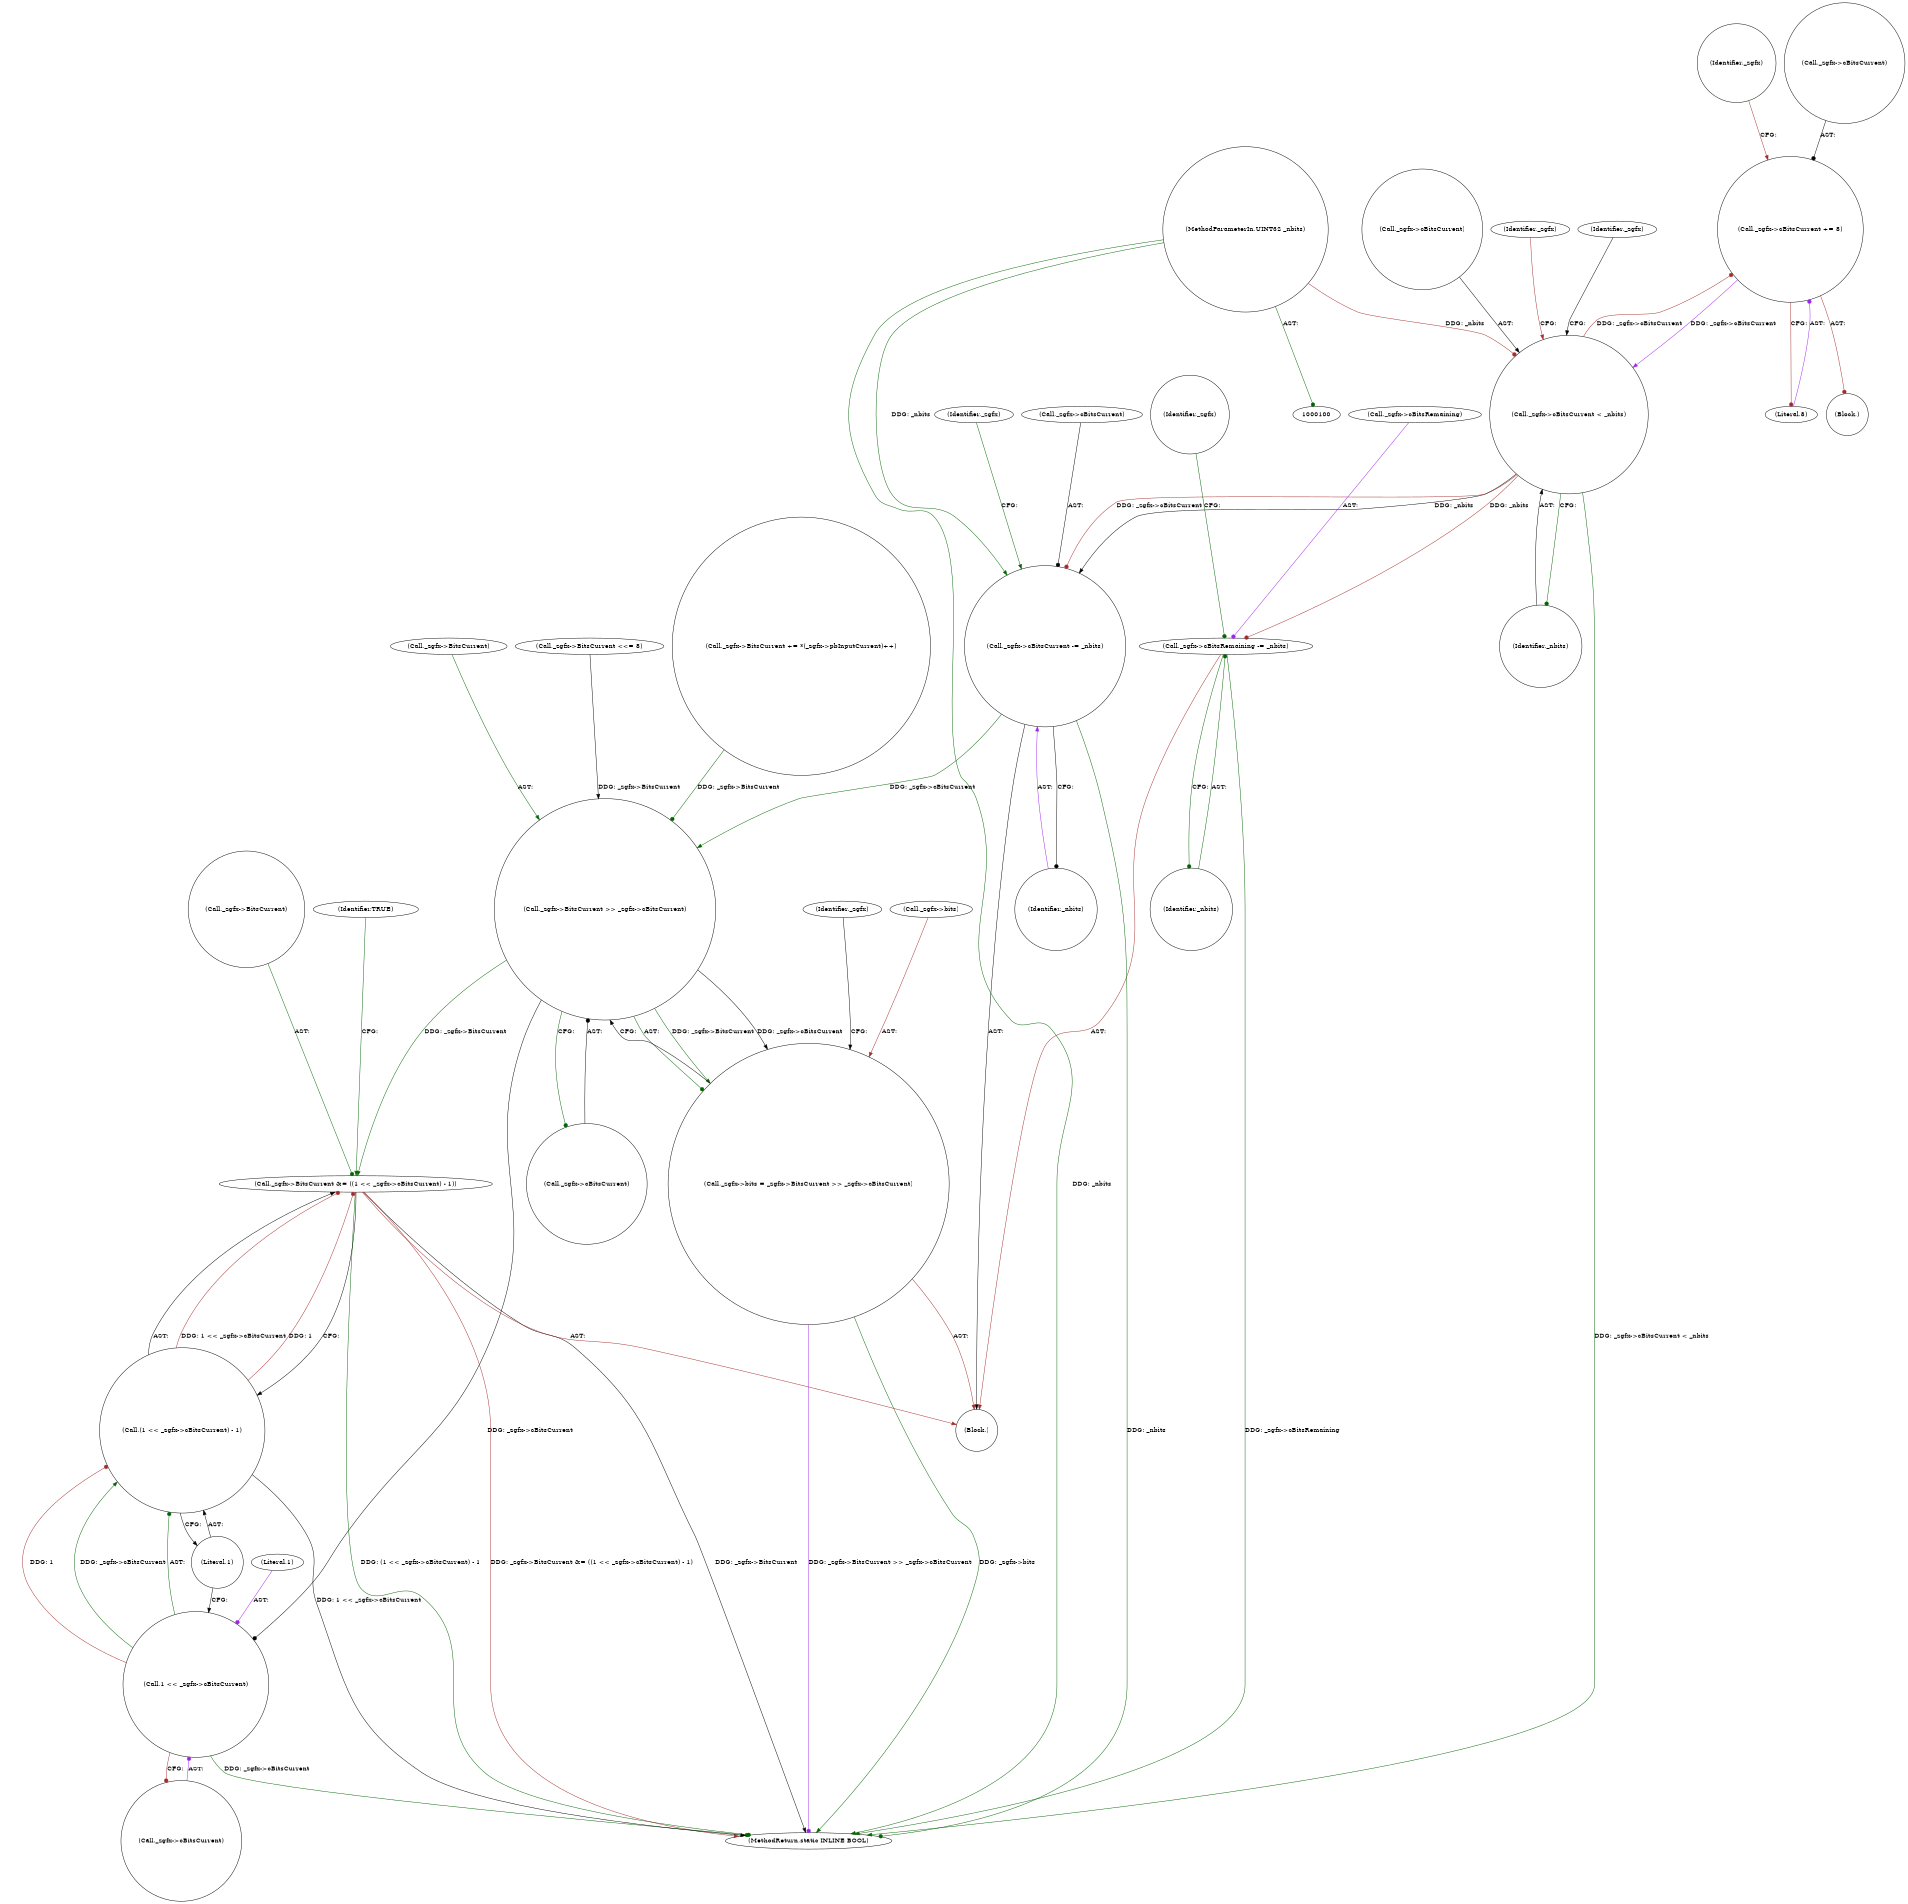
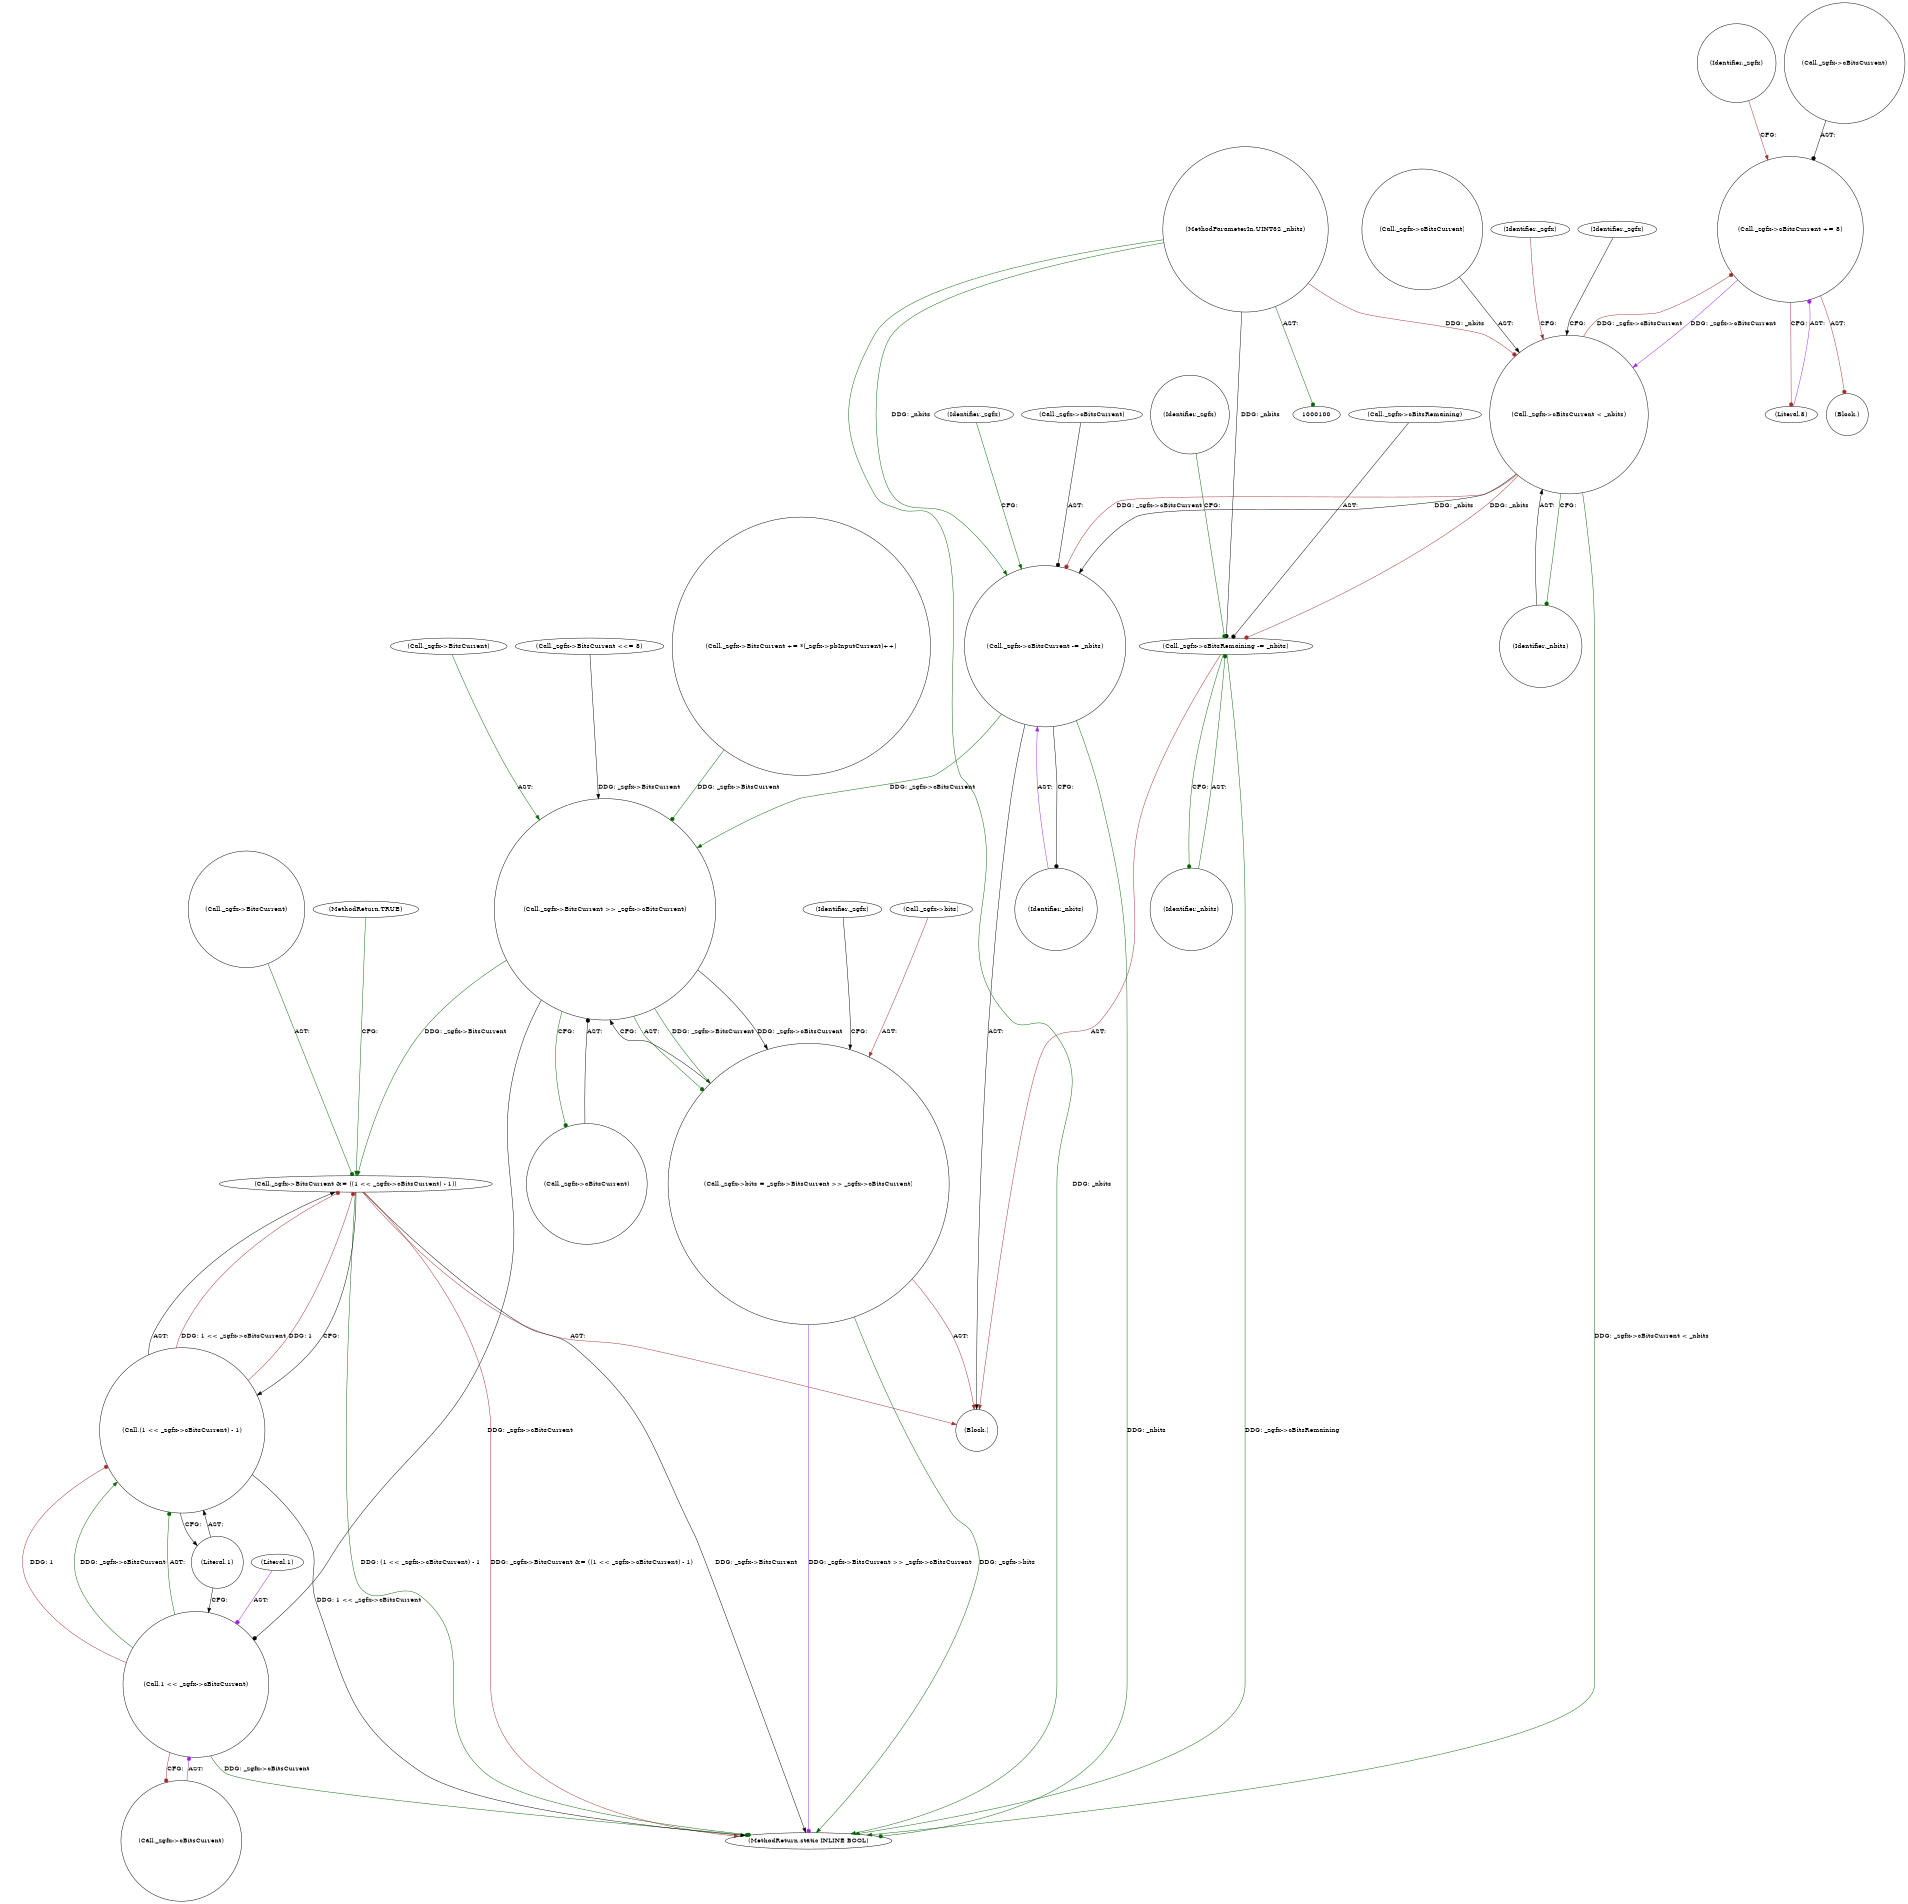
edge "(MethodParameterIn,UINT32 _nbits)" -> "(Call,_zgfx->cBitsRemaining -= _nbits)": added, label "DDG: _nbits"
edge "(Call,_zgfx->cBitsRemaining)" -> "(Call,_zgfx->cBitsRemaining -= _nbits)": color purple -> black
node "(Identifier,TRUE)": label "(Identifier,TRUE)" -> "(MethodReturn,TRUE)"
